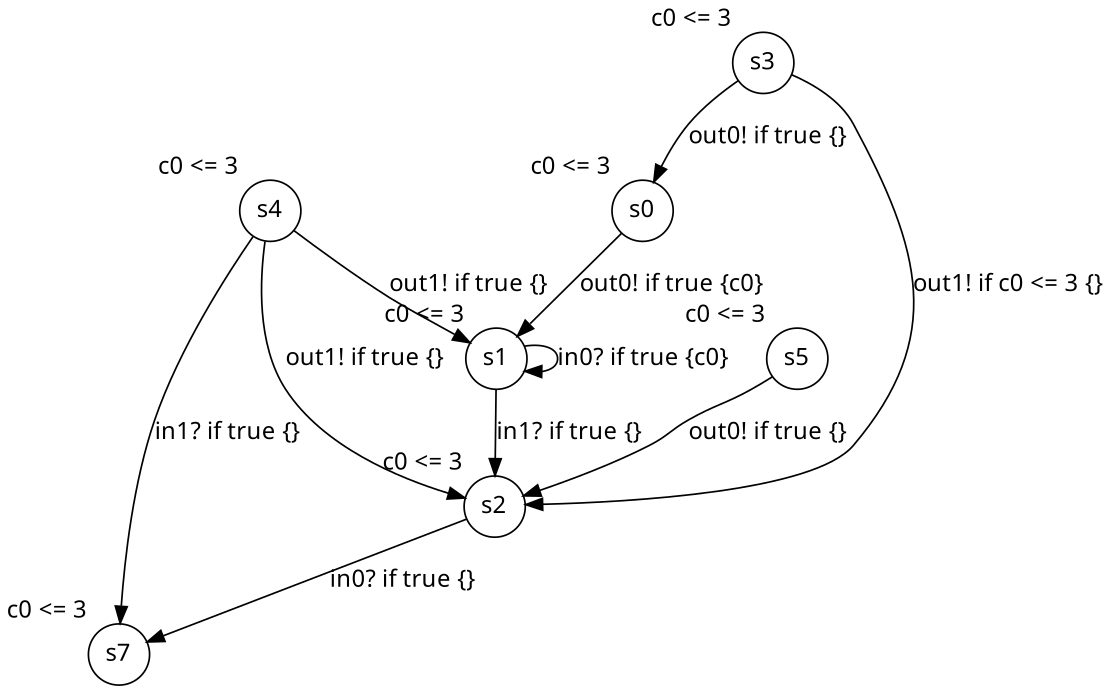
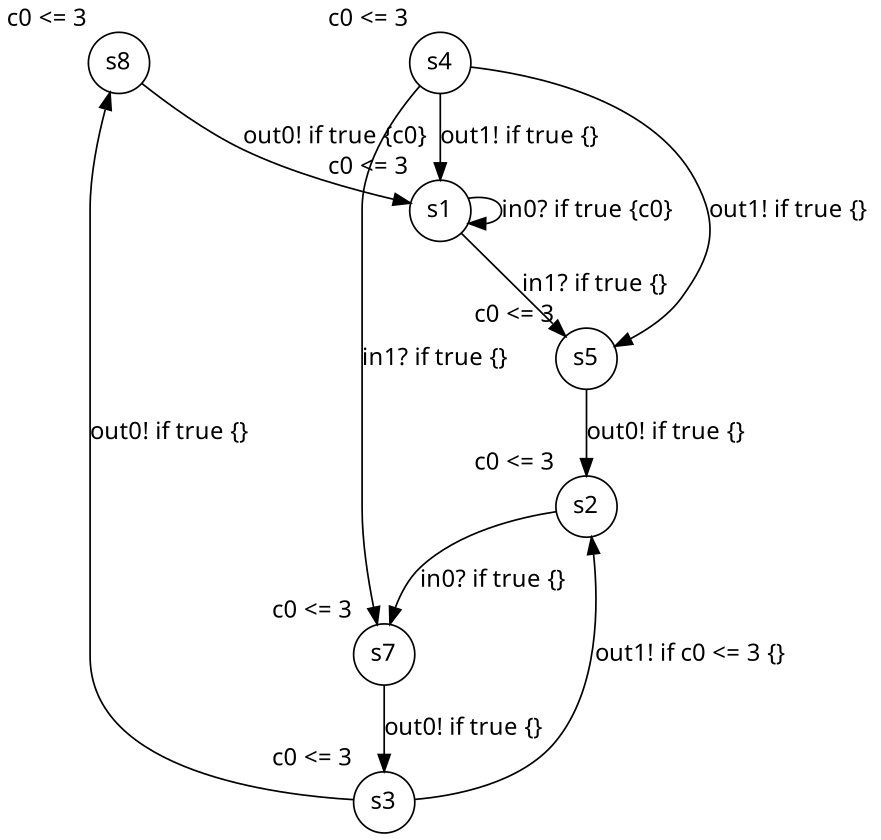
node "s0 c0 <= 3": label "s0 c0 <= 3" -> "s8 c0 <= 3"
edge "s4 c0 <= 3" -> "s2 c0 <= 3": now "s4 c0 <= 3" -> "s5 c0 <= 3"
edge "s1 c0 <= 3" -> "s2 c0 <= 3": now "s1 c0 <= 3" -> "s5 c0 <= 3"
edge "s7 c0 <= 3" -> "s3 c0 <= 3": added, label "out0! if true {}"
